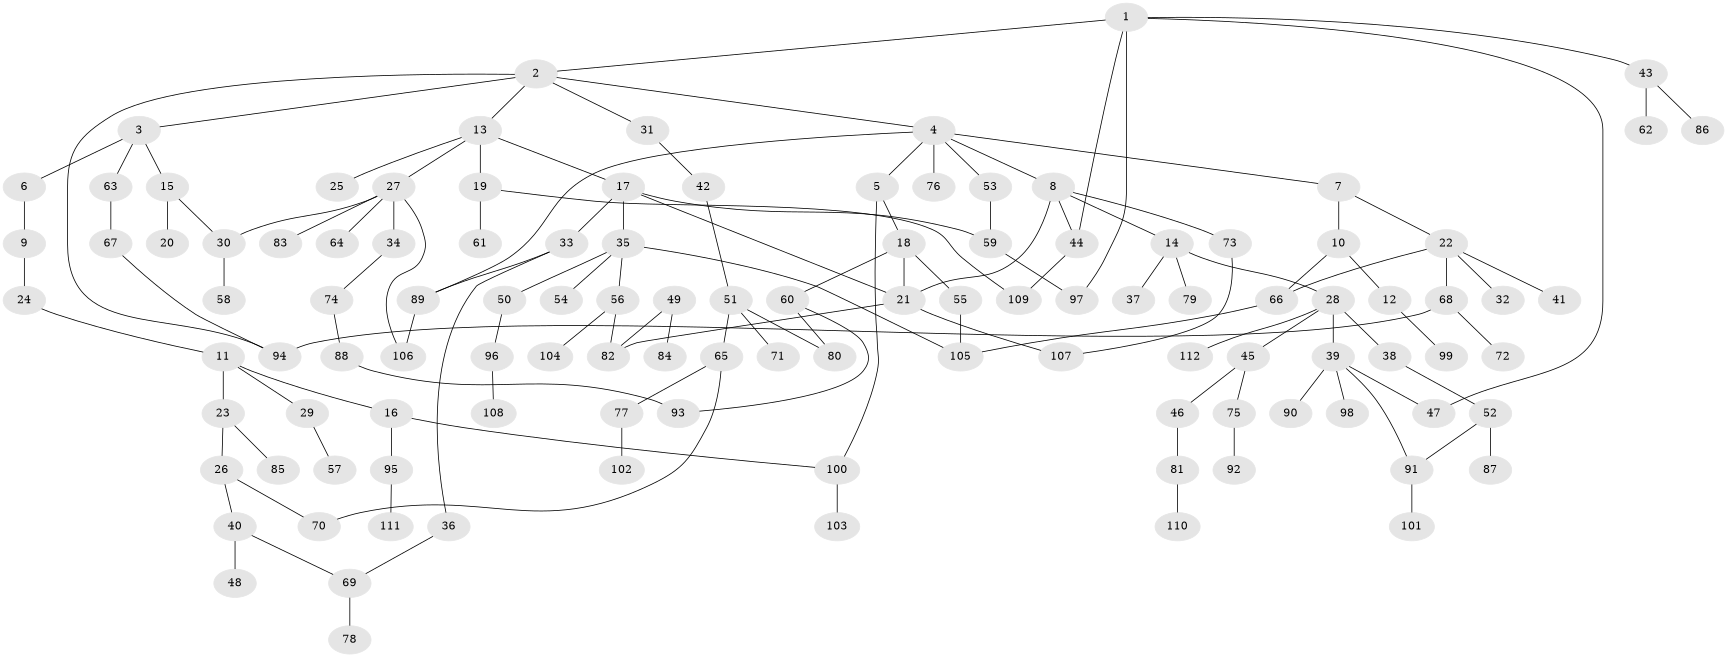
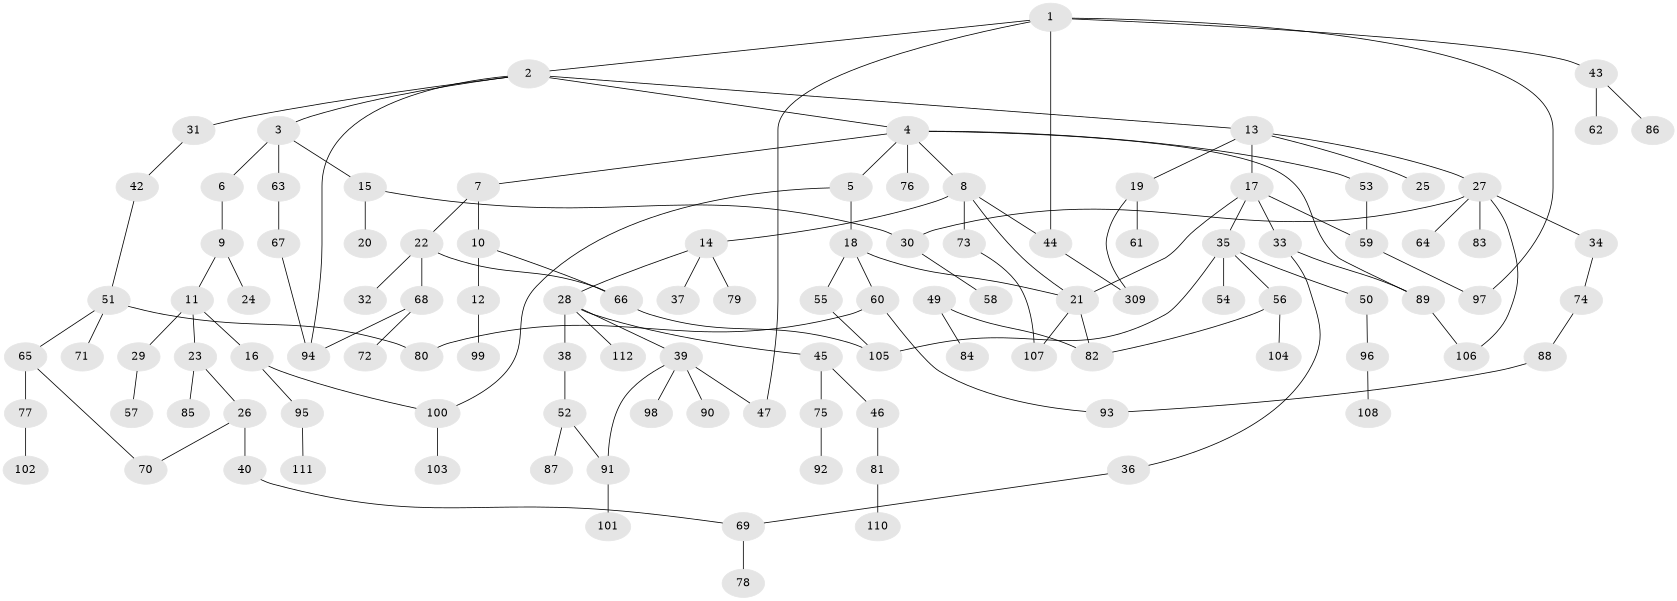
node "109": label "109" -> "309"
node "41": removed
edge "24" -- "11": now "9" -- "11"
node "48": removed
